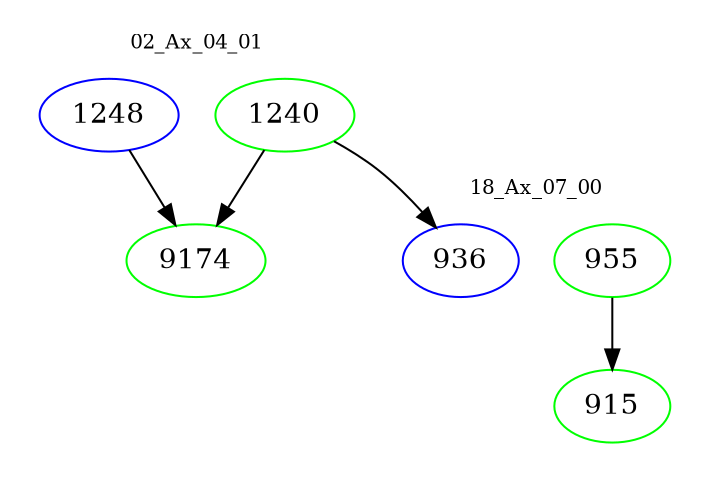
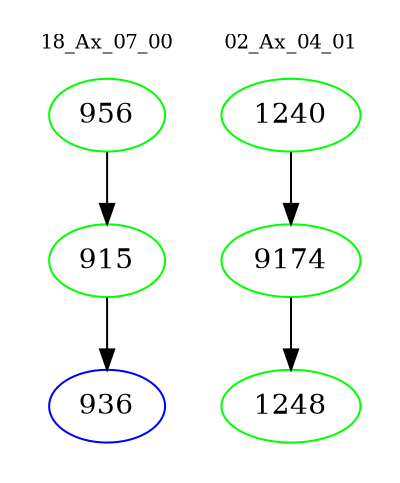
node "1248": color blue -> green
edge "1248" -> "9174": reversed
edge "1240" -> "936": now "915" -> "936"
node "955": label "955" -> "956"
